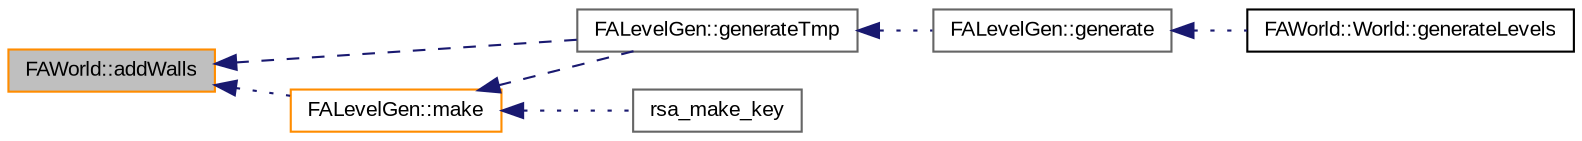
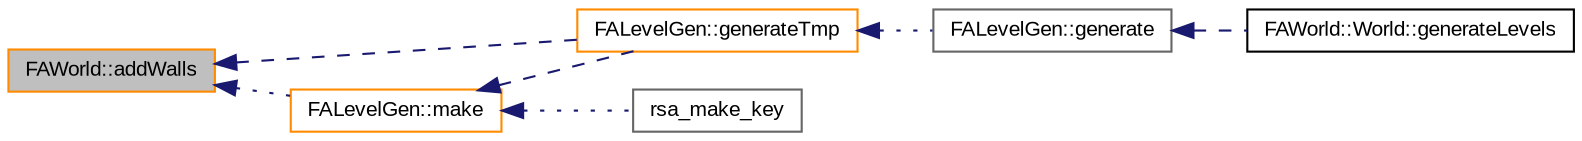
node "FALevelGen::generateTmp": color gray40 -> darkorange
edge "FAWorld::World::generateLevels" -> "FALevelGen::generate": style dotted -> dashed
